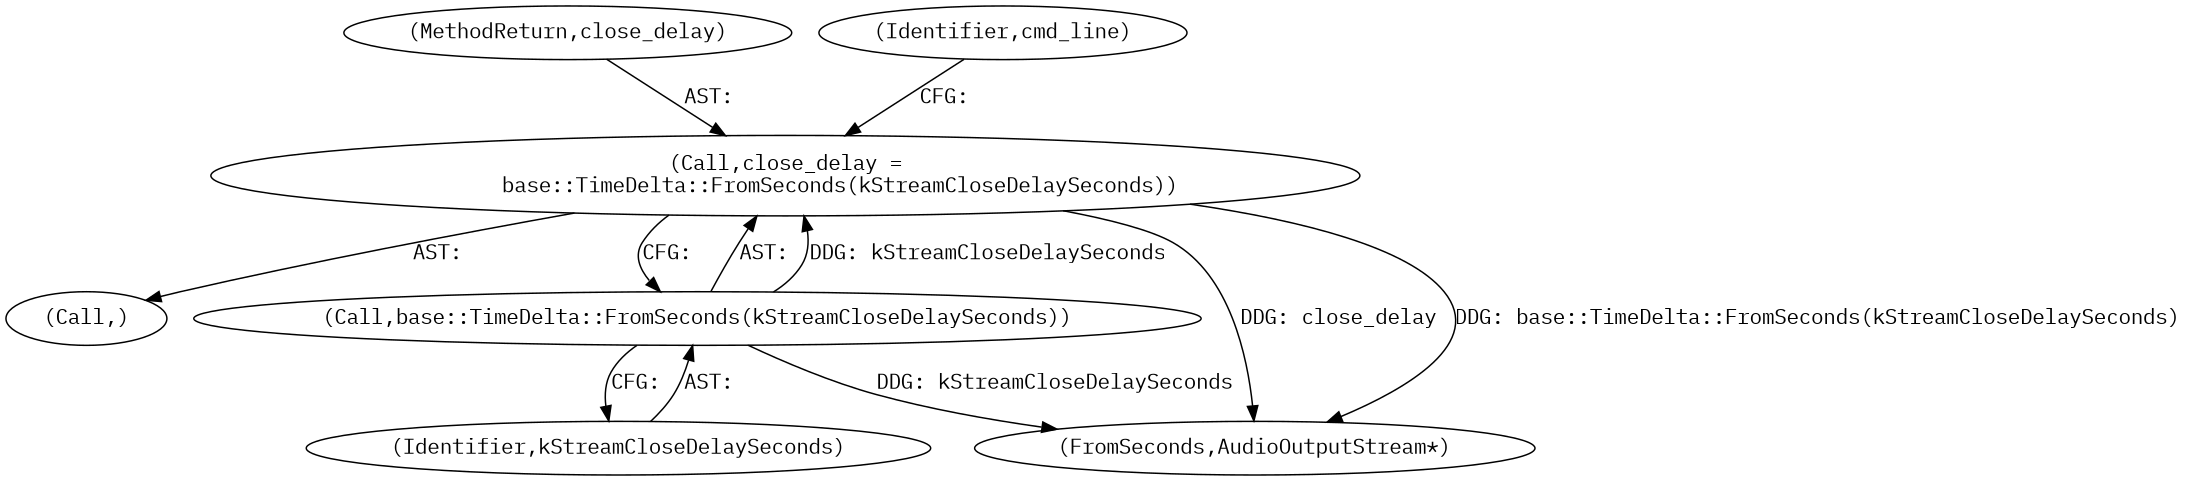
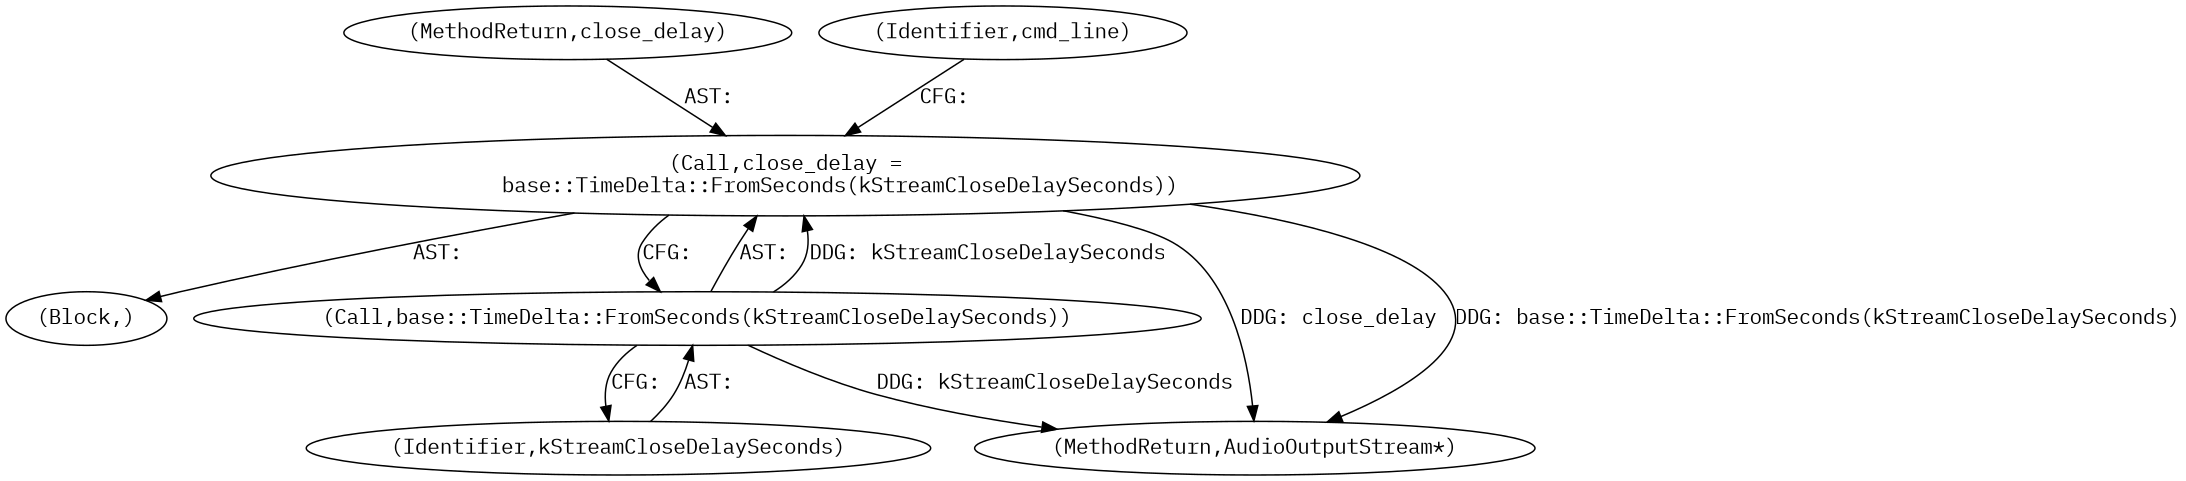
node "(Call,)": label "(Call,)" -> "(Block,)"
node "(FromSeconds,AudioOutputStream*)": label "(FromSeconds,AudioOutputStream*)" -> "(MethodReturn,AudioOutputStream*)"
